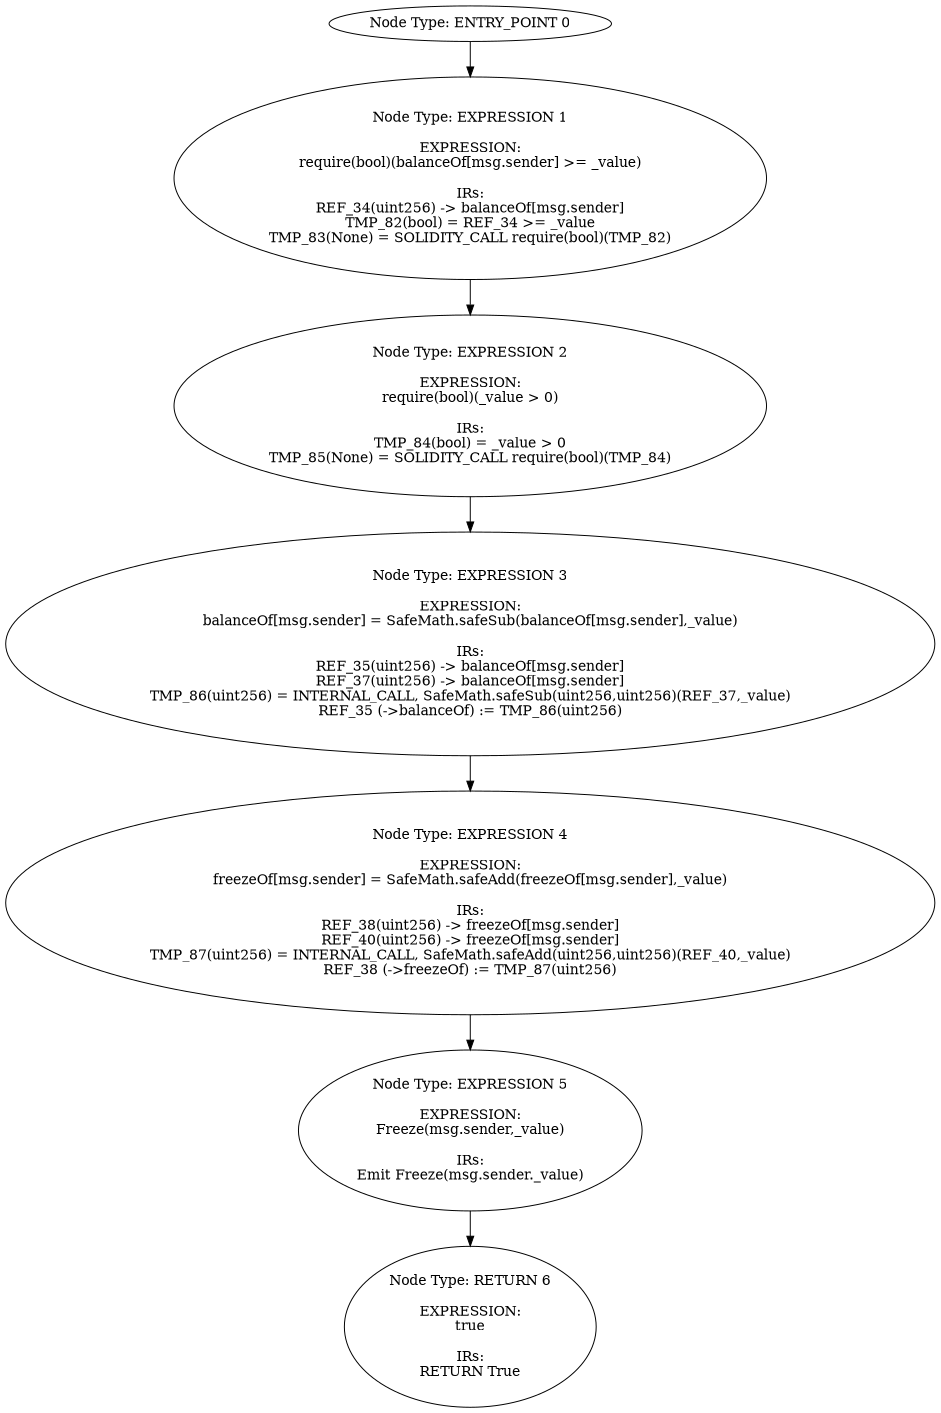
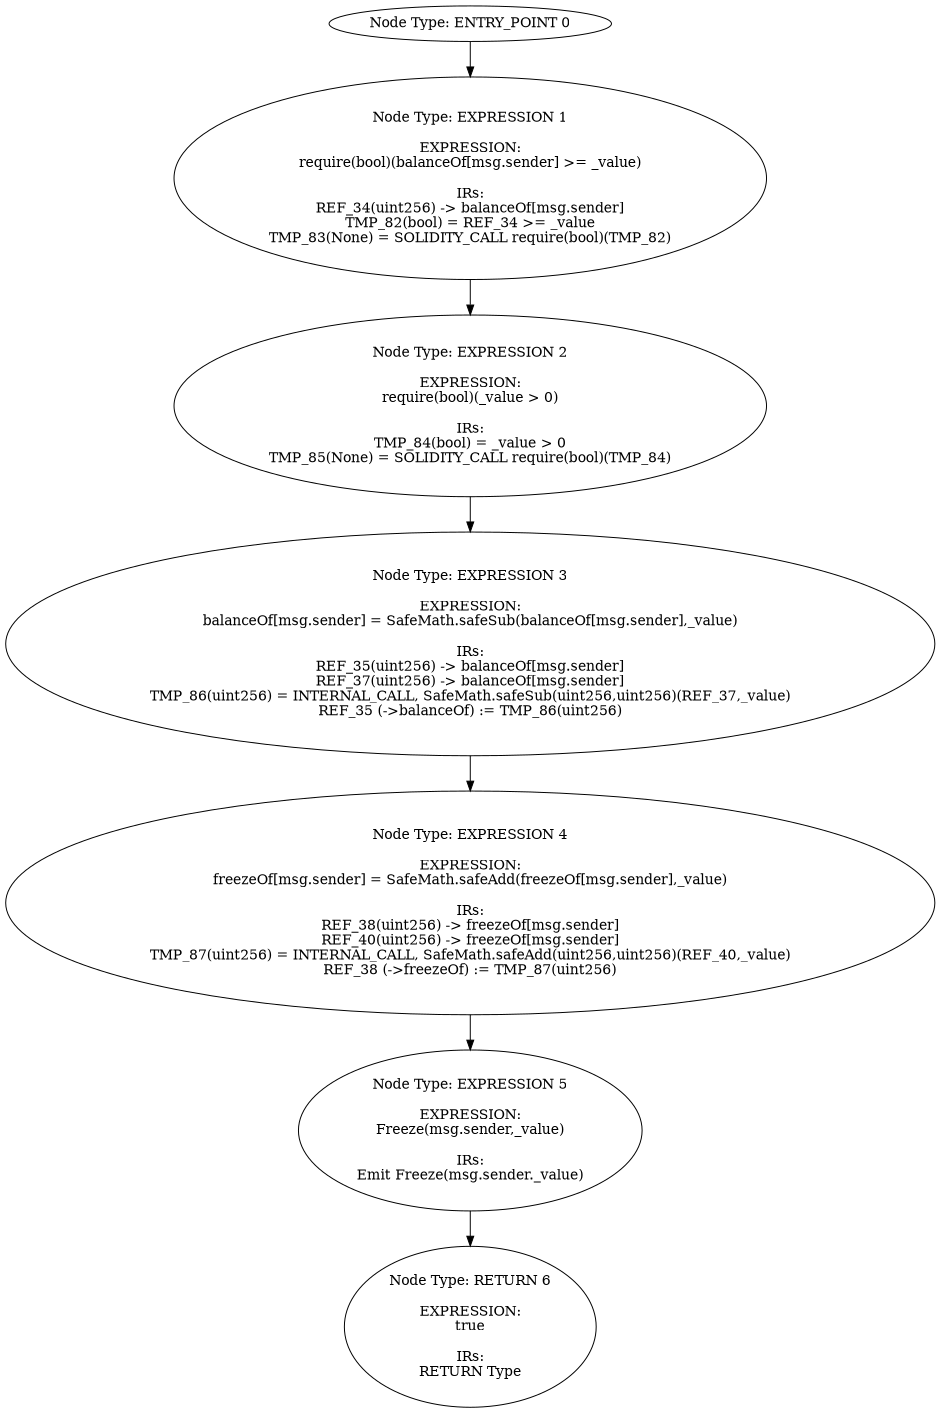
node "Node Type: RETURN 6 EXPRESSION: true IRs: RETURN True": label "Node Type: RETURN 6 EXPRESSION: true IRs: RETURN True" -> "Node Type: RETURN 6 EXPRESSION: true IRs: RETURN Type"
